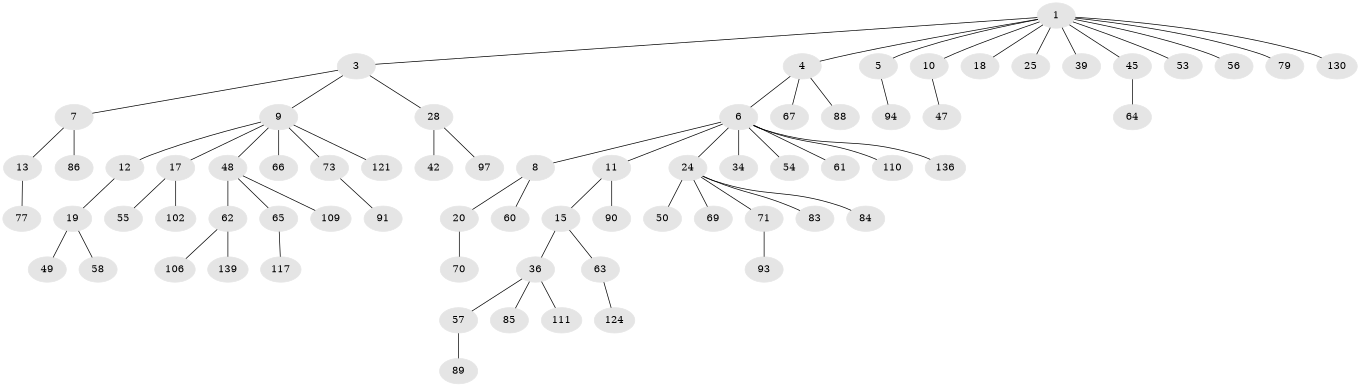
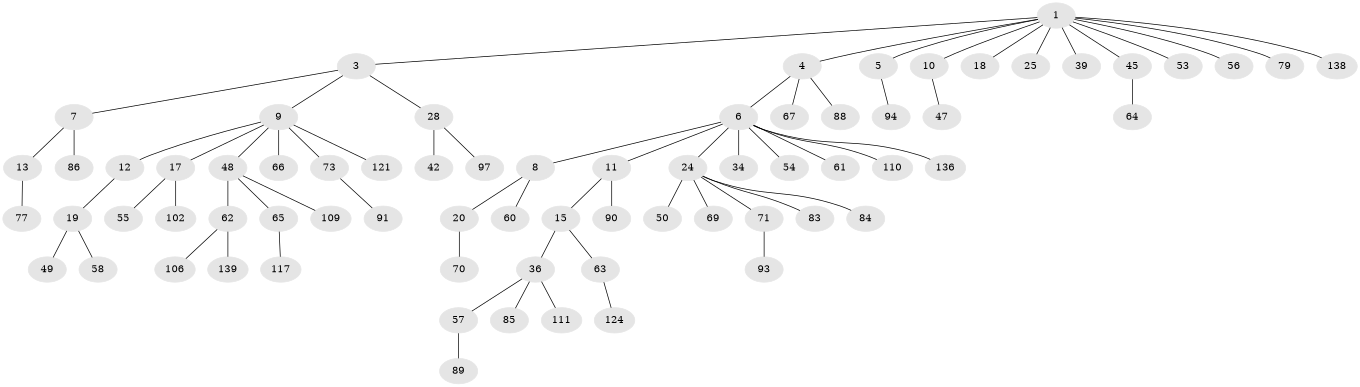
node "130": label "130" -> "138"
